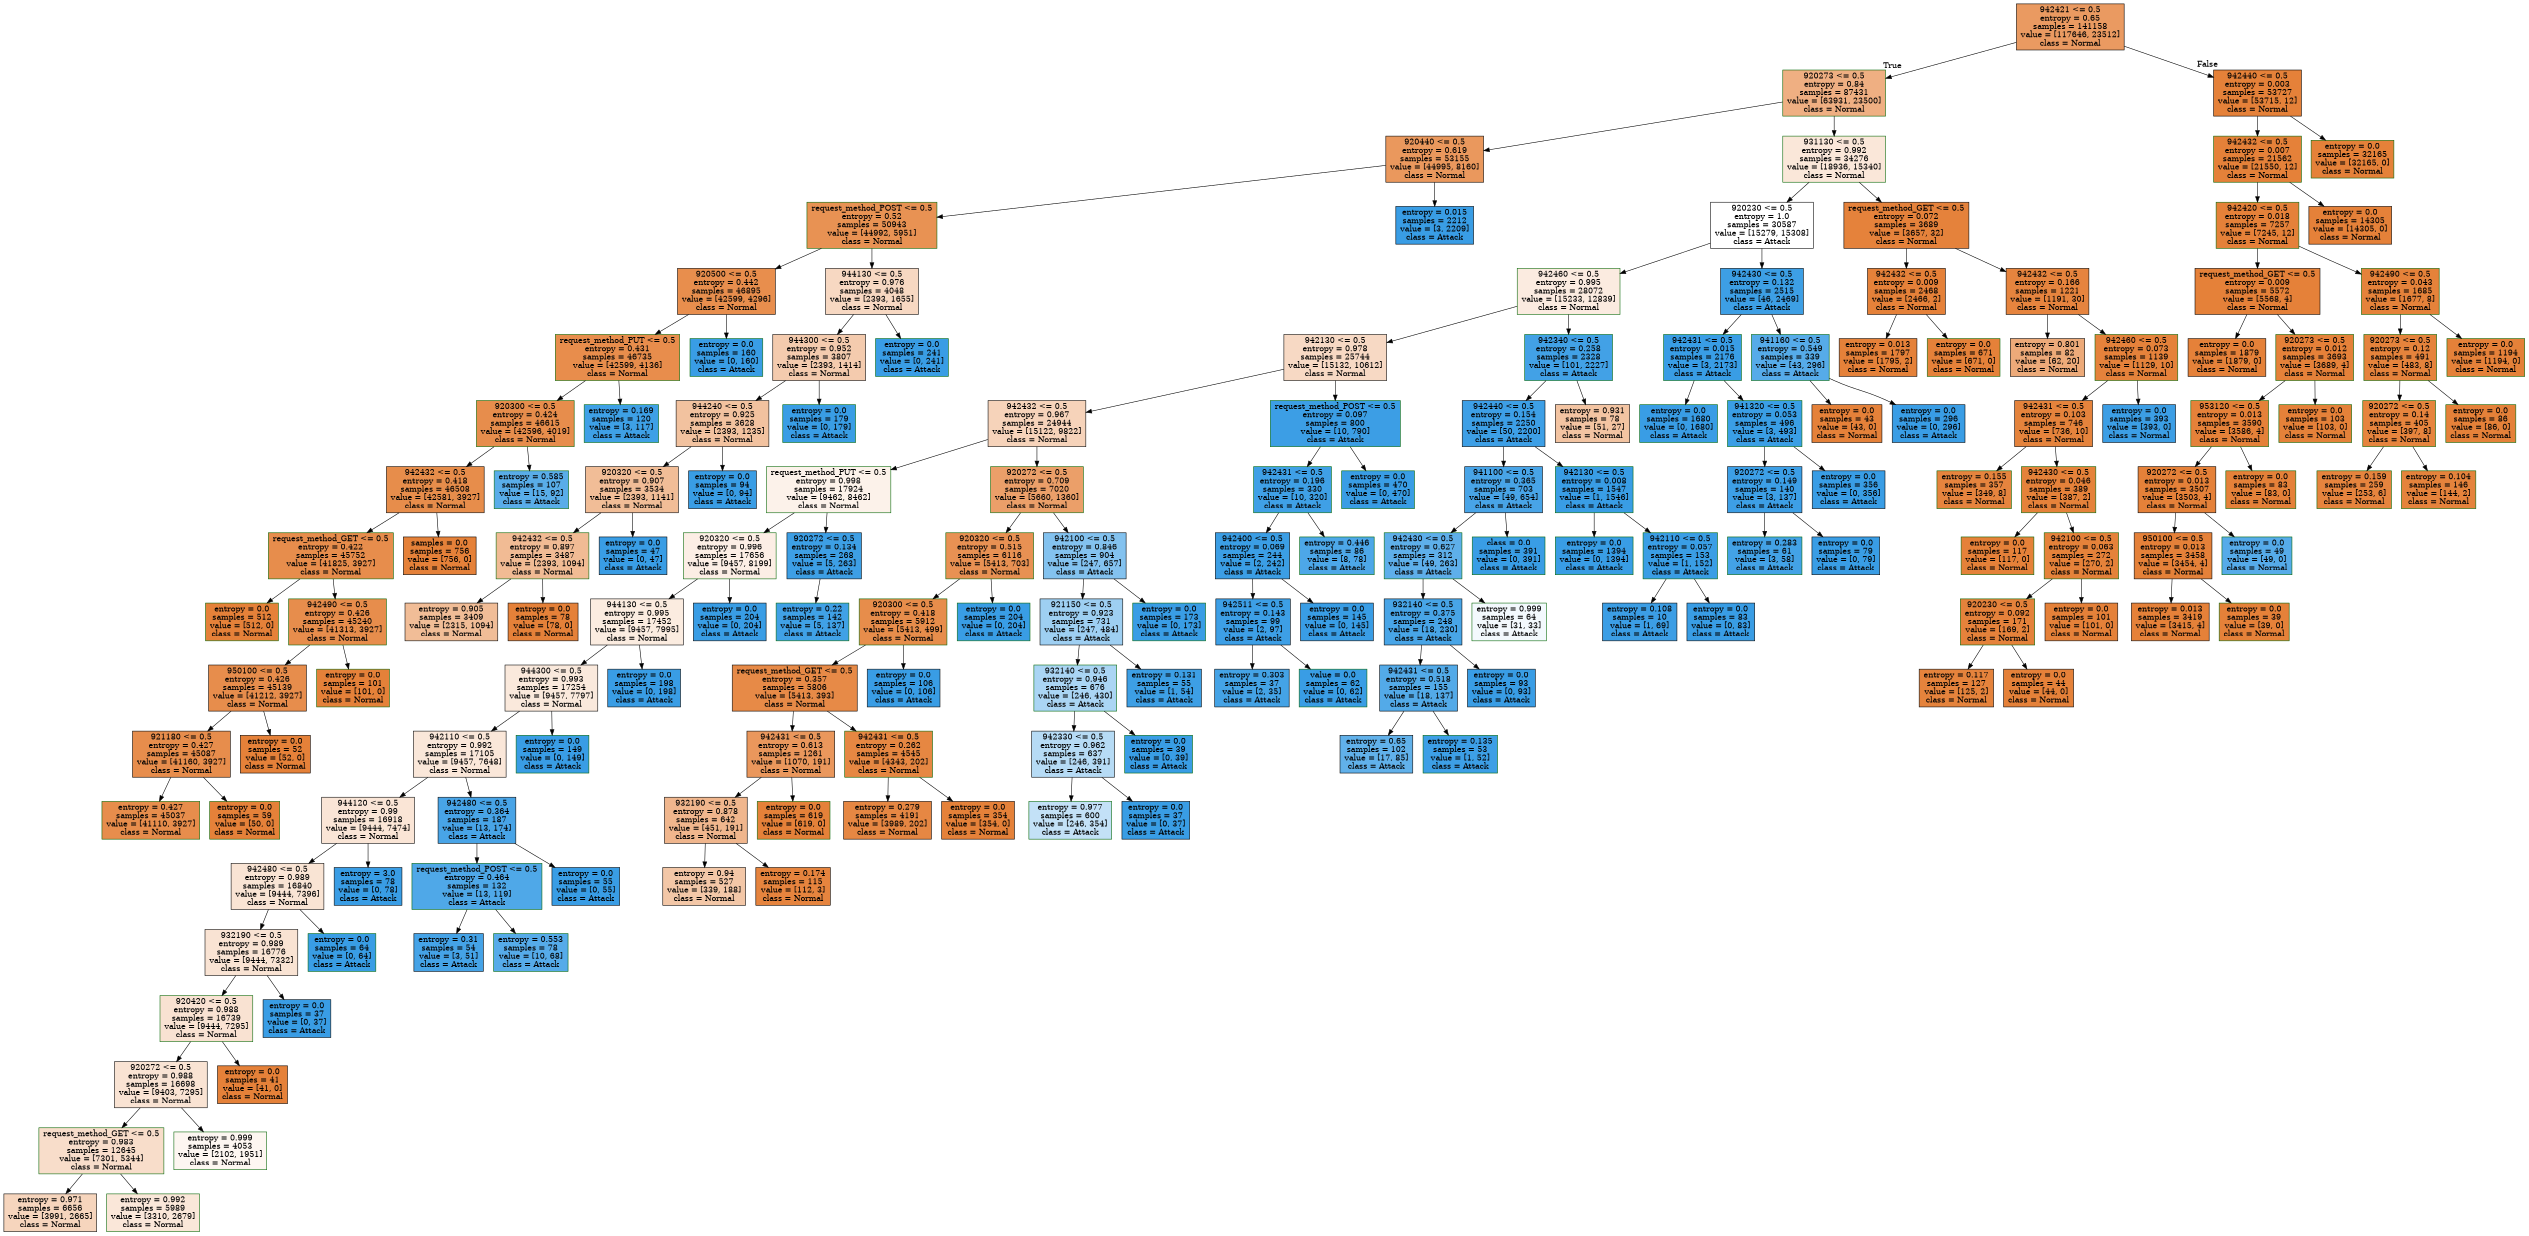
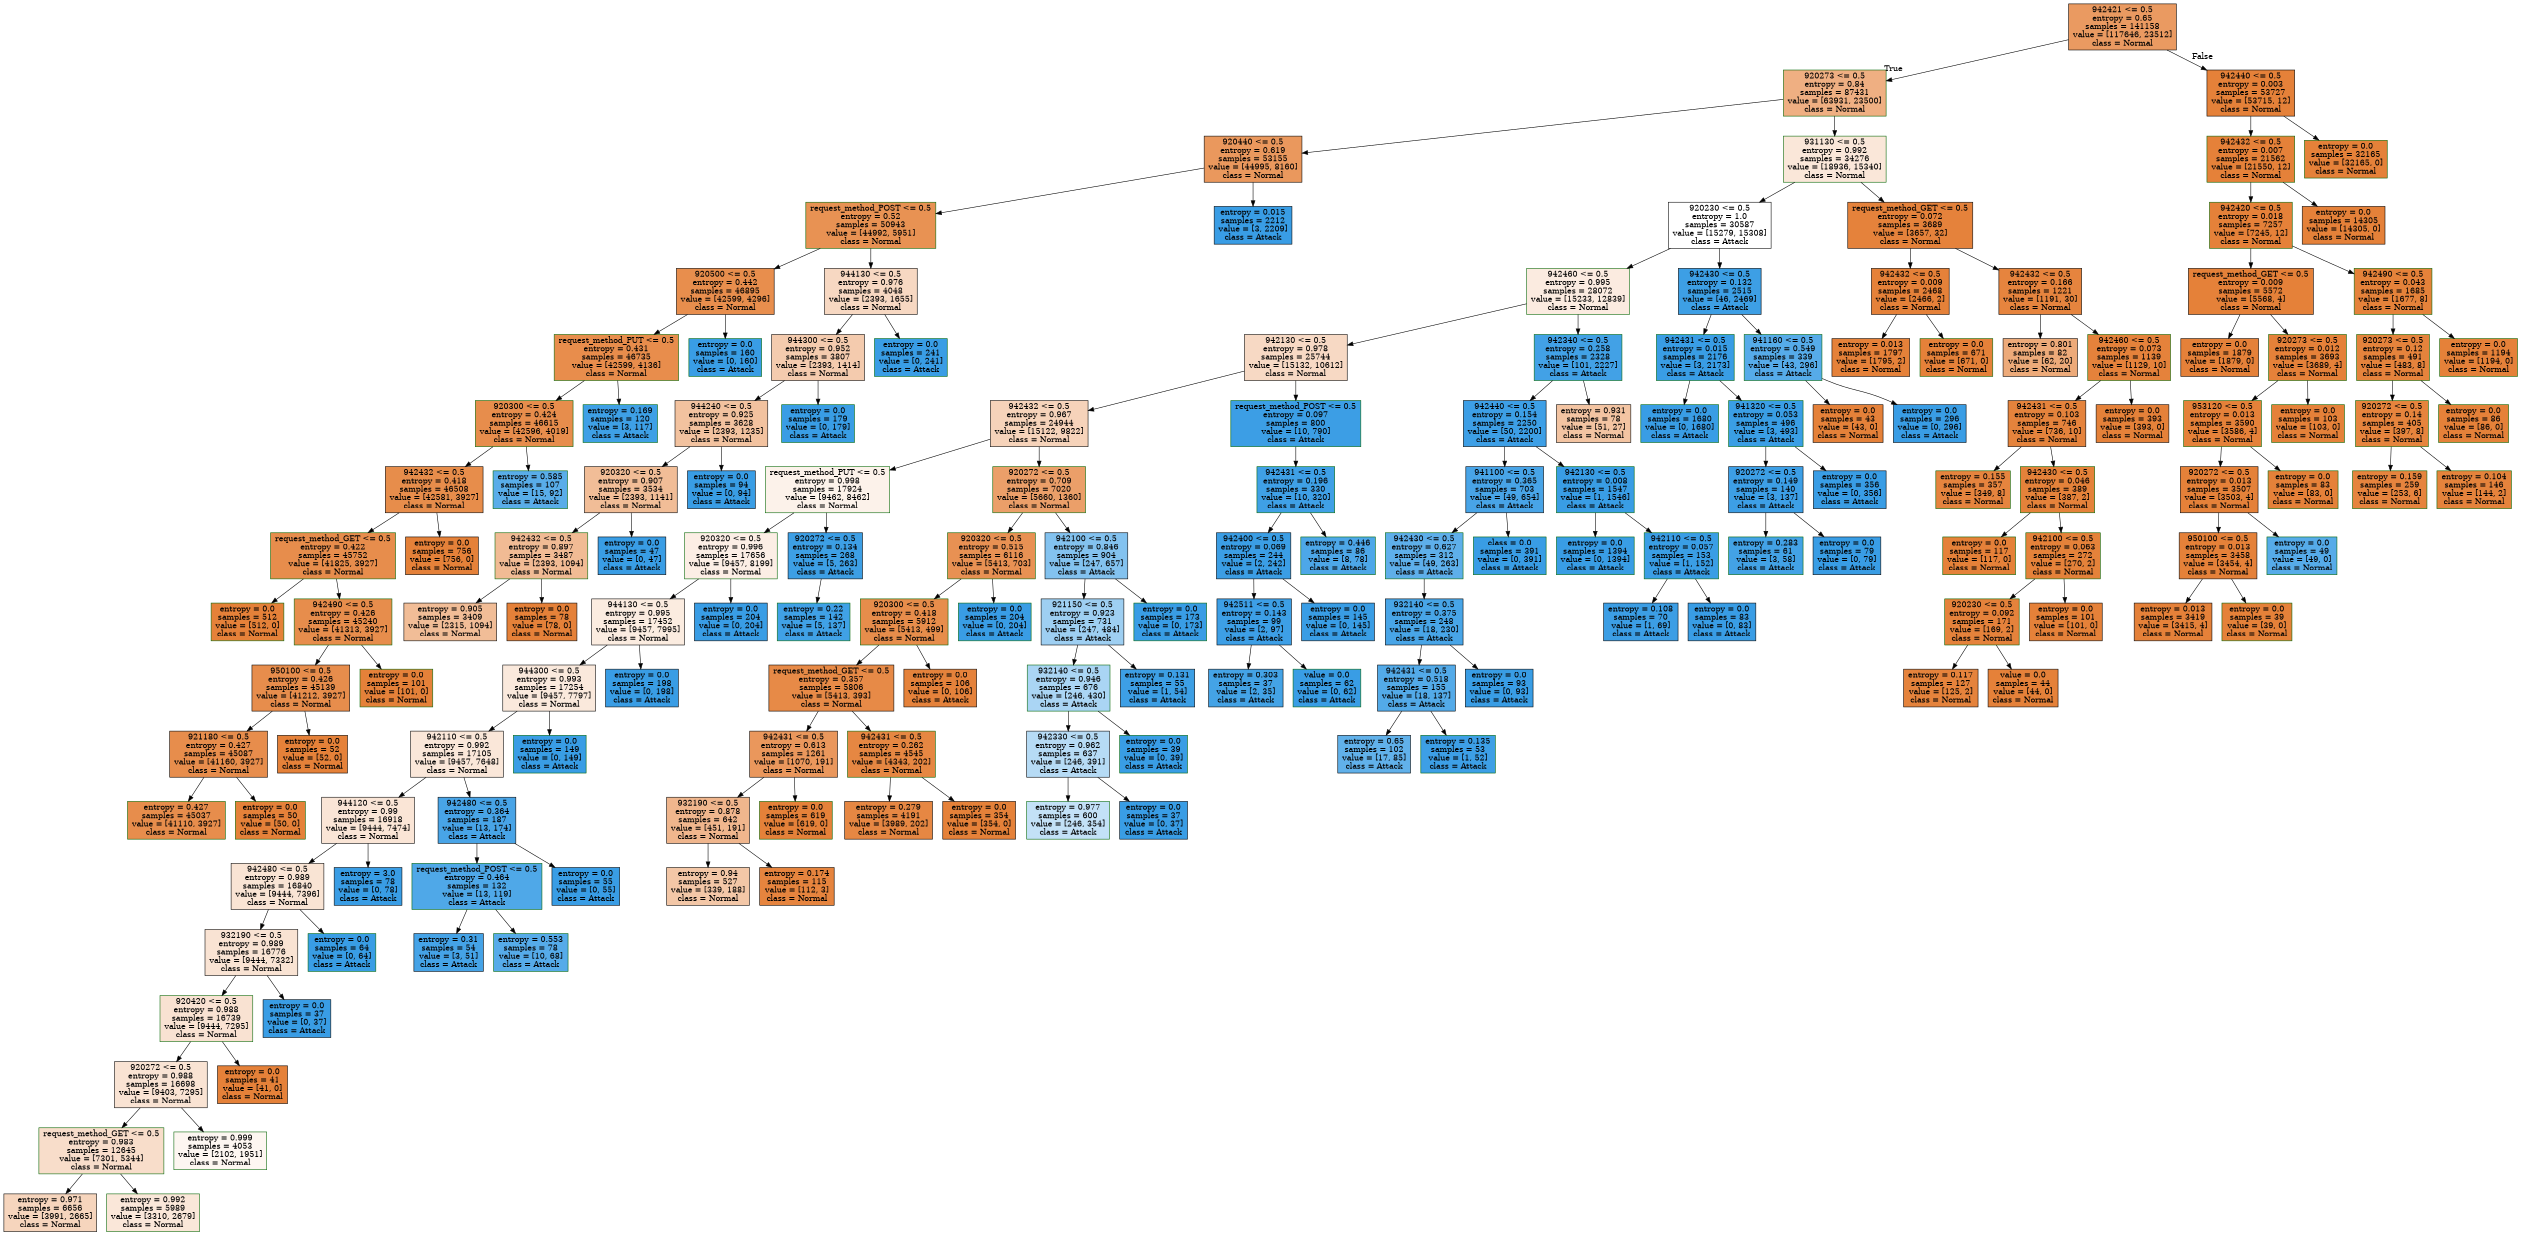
node "entropy = 0.0 samples = 393 value = [393, 0] class = Normal": fillcolor #3c9ee5 -> #e58139
node "entropy = 0.0 samples = 470 value = [0, 470] class = Attack": removed
node "samples = 0.0 samples = 756 value = [756, 0] class = Normal": label "samples = 0.0 samples = 756 value = [756, 0] class = Normal" -> "entropy = 0.0 samples = 756 value = [756, 0] class = Normal"
node "entropy = 0.999 samples = 64 value = [31, 33] class = Attack": removed
node "entropy = 0.108 samples = 10 value = [1, 69] class = Attack": label "entropy = 0.108 samples = 10 value = [1, 69] class = Attack" -> "entropy = 0.108 samples = 70 value = [1, 69] class = Attack"
node "entropy = 0.0 samples = 106 value = [0, 106] class = Attack": fillcolor #399de5 -> #e5823b
node "entropy = 0.0 samples = 44 value = [44, 0] class = Normal": label "entropy = 0.0 samples = 44 value = [44, 0] class = Normal" -> "value = 0.0 samples = 44 value = [44, 0] class = Normal"
node "entropy = 0.0 samples = 59 value = [50, 0] class = Normal": label "entropy = 0.0 samples = 59 value = [50, 0] class = Normal" -> "entropy = 0.0 samples = 50 value = [50, 0] class = Normal"
